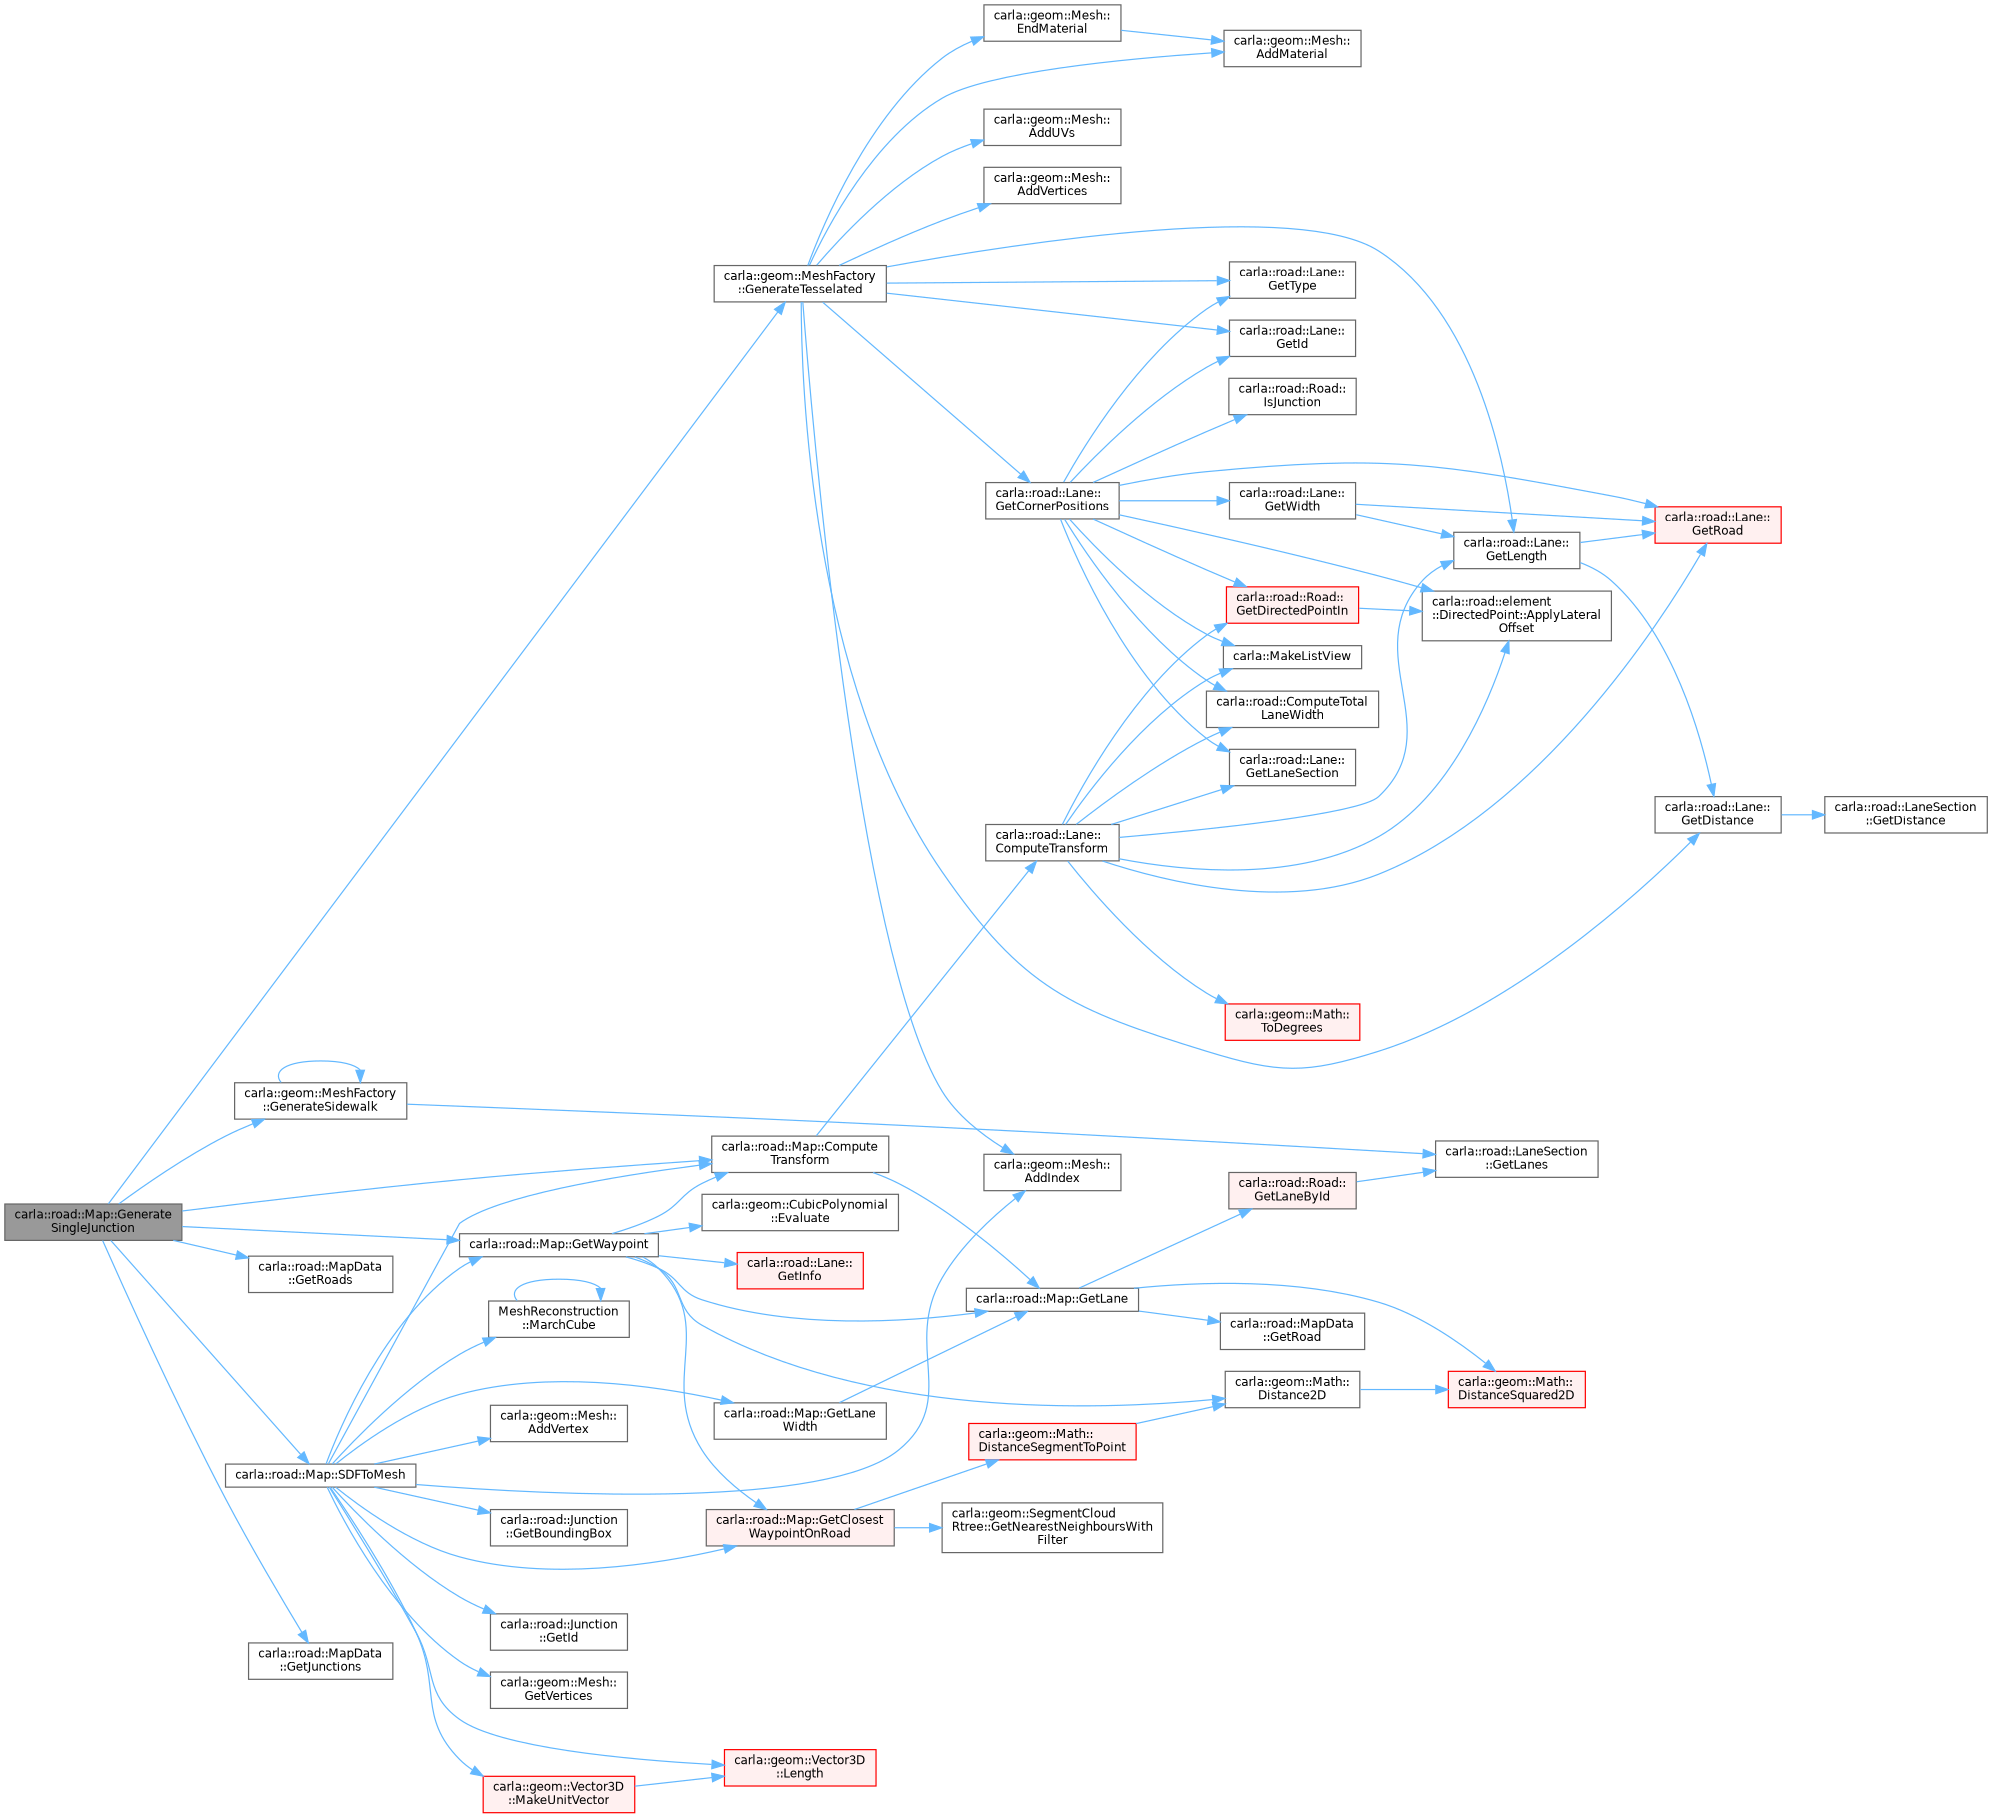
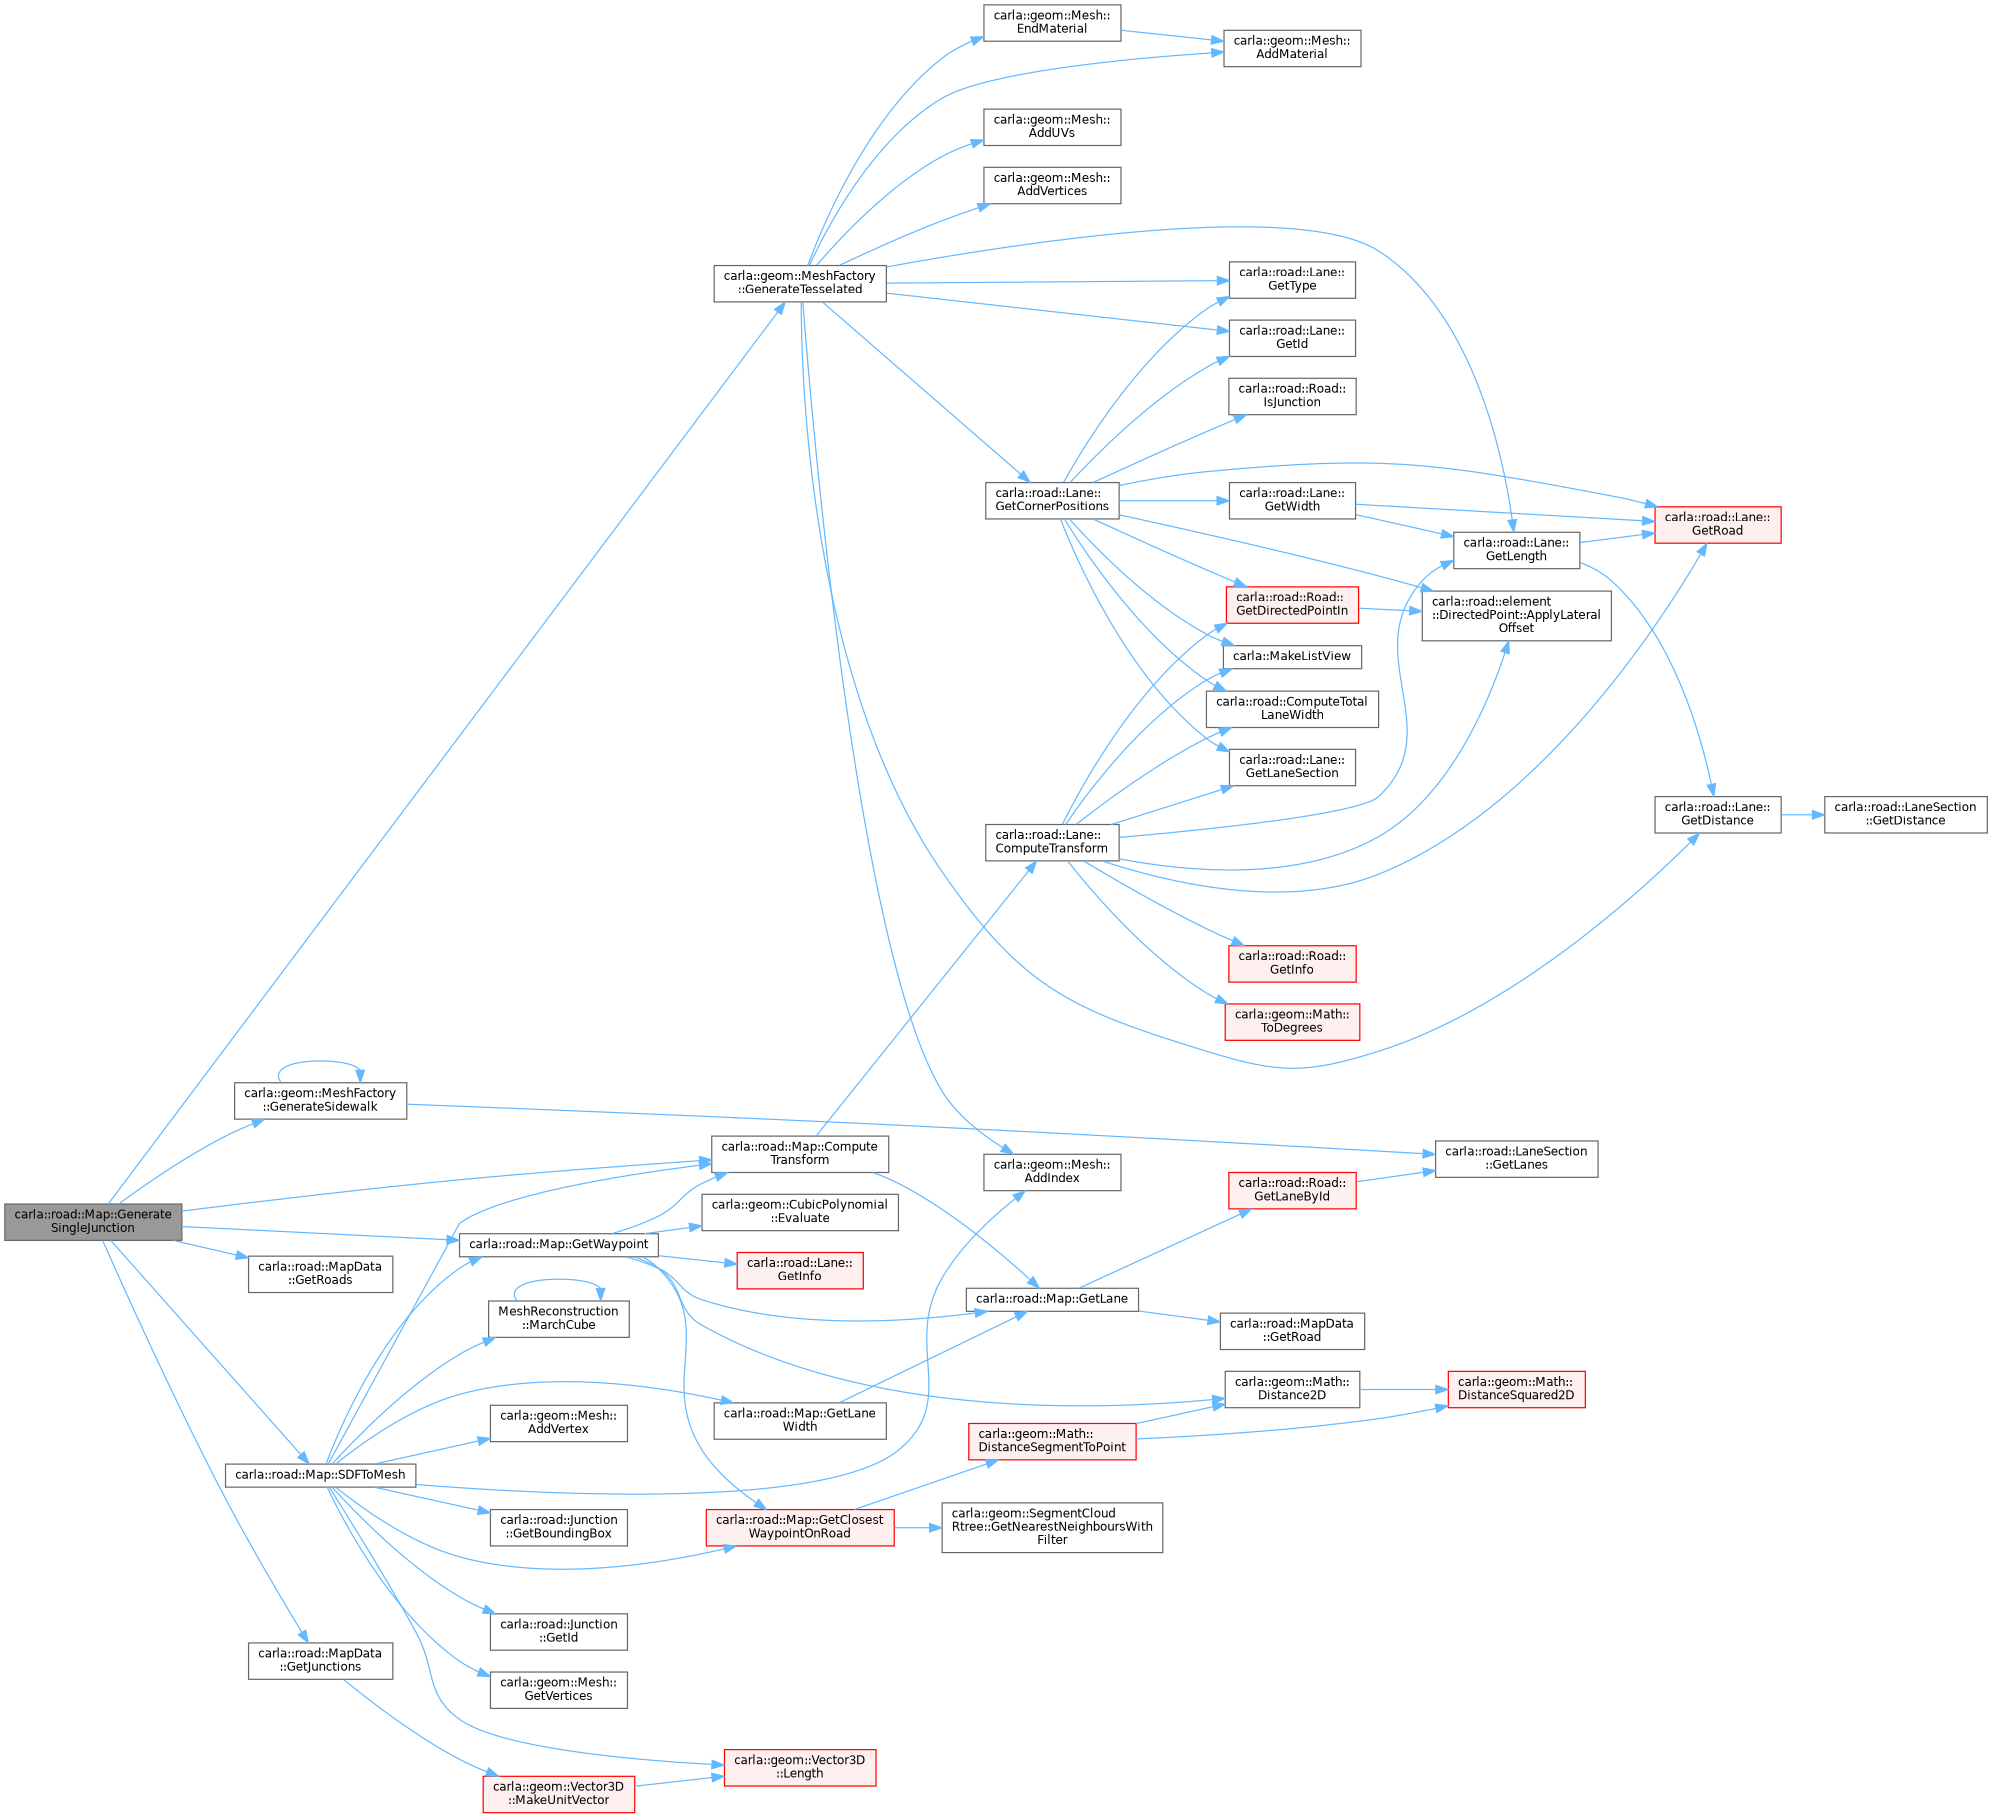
node "carla::road::Road:: GetInfo": added
node "carla::road::Road:: GetLaneById": color grey40 -> red
edge "carla::road::Map::GetLane" -> "carla::geom::Math:: DistanceSquared2D": now "carla::geom::Math:: DistanceSegmentToPoint" -> "carla::geom::Math:: DistanceSquared2D"
node "carla::road::Map::GetClosest WaypointOnRoad": color grey40 -> red
edge "carla::road::Map::SDFToMesh" -> "carla::geom::Vector3D ::MakeUnitVector": now "carla::road::MapData ::GetJunctions" -> "carla::geom::Vector3D ::MakeUnitVector"
